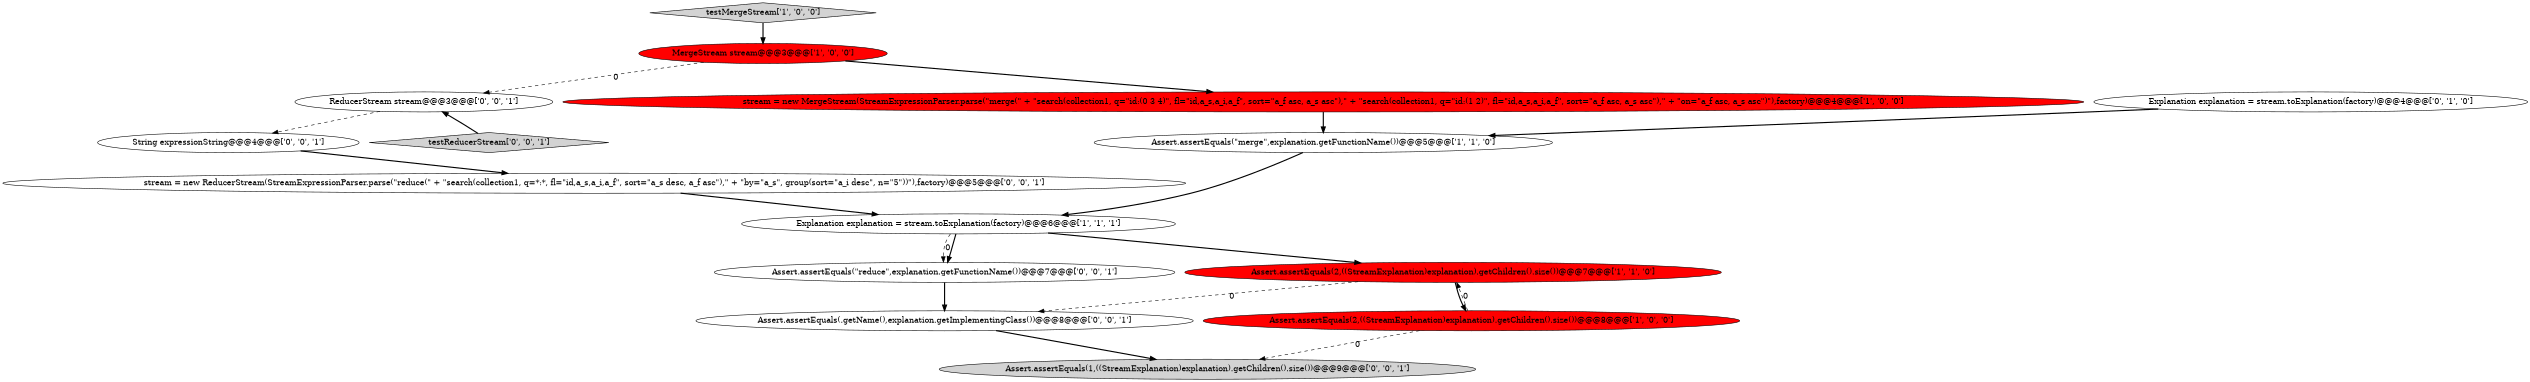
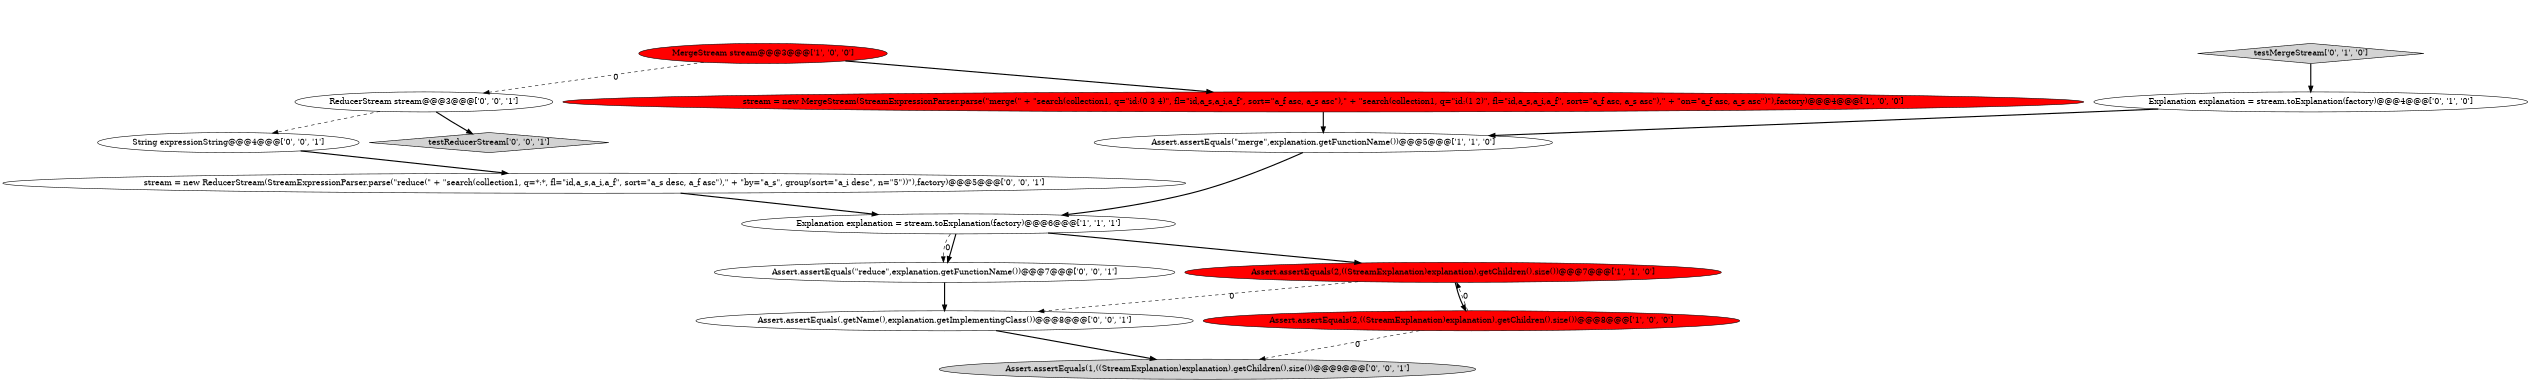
node "testMergeStream['1', '0', '0']": removed
node "testMergeStream['0', '1', '0']": added
edge "testReducerStream['0', '0', '1']" -> "ReducerStream stream@@@3@@@['0', '0', '1']": reversed
